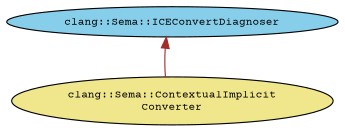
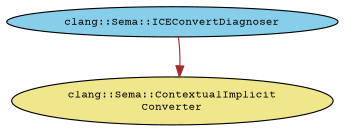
edge "clang::Sema::ContextualImplicit Converter" -> "clang::Sema::ICEConvertDiagnoser": reversed
